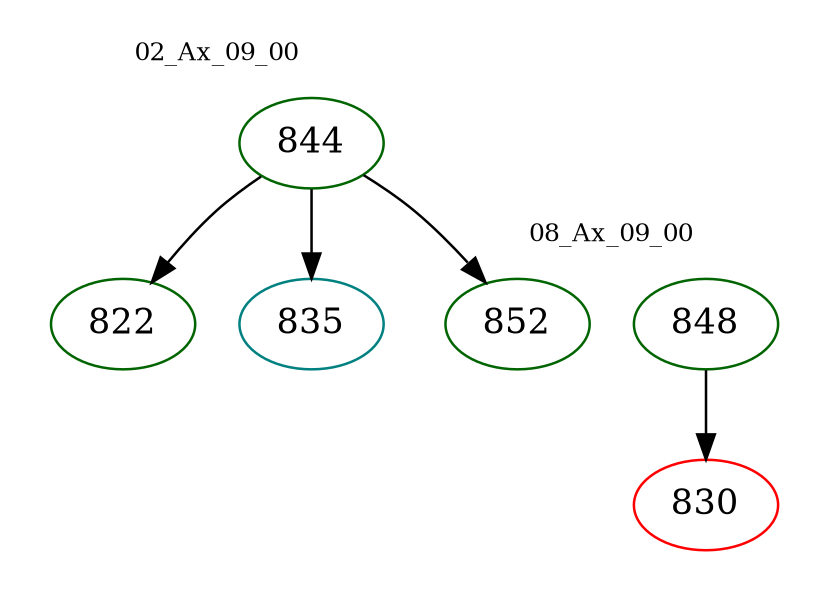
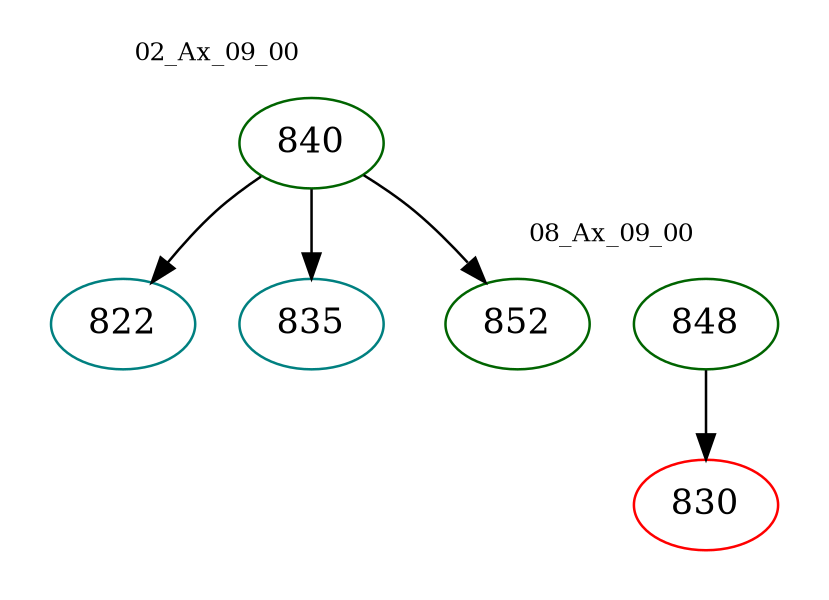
node "844": label "844" -> "840"
node "822": color darkgreen -> teal
